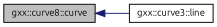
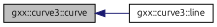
node "gxx::curve8::curve": label "gxx::curve8::curve" -> "gxx::curve3::curve"
